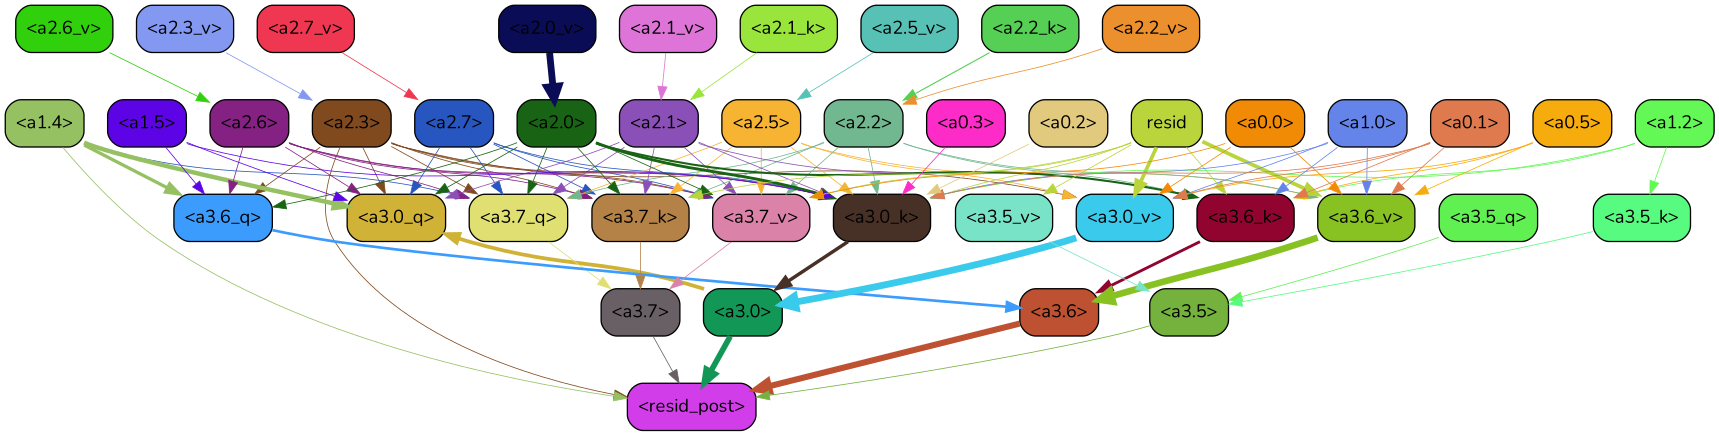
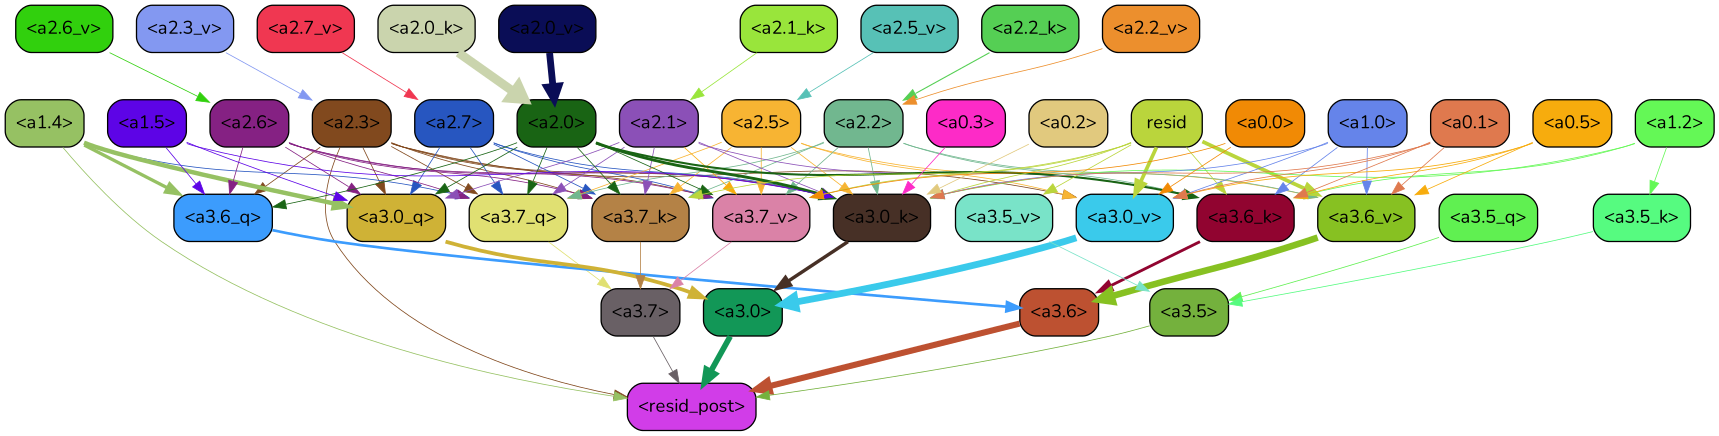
node "<a2.0_k>": added
node "<a2.1_v>": removed
edge "<a2.1>" -> "<a3.7_v>": color #8b50b7 -> #f7ac0d
edge "<a0.0>" -> "<a3.6_v>": removed
edge "<a3.0>" -> "<a3.0_q>": reversed
